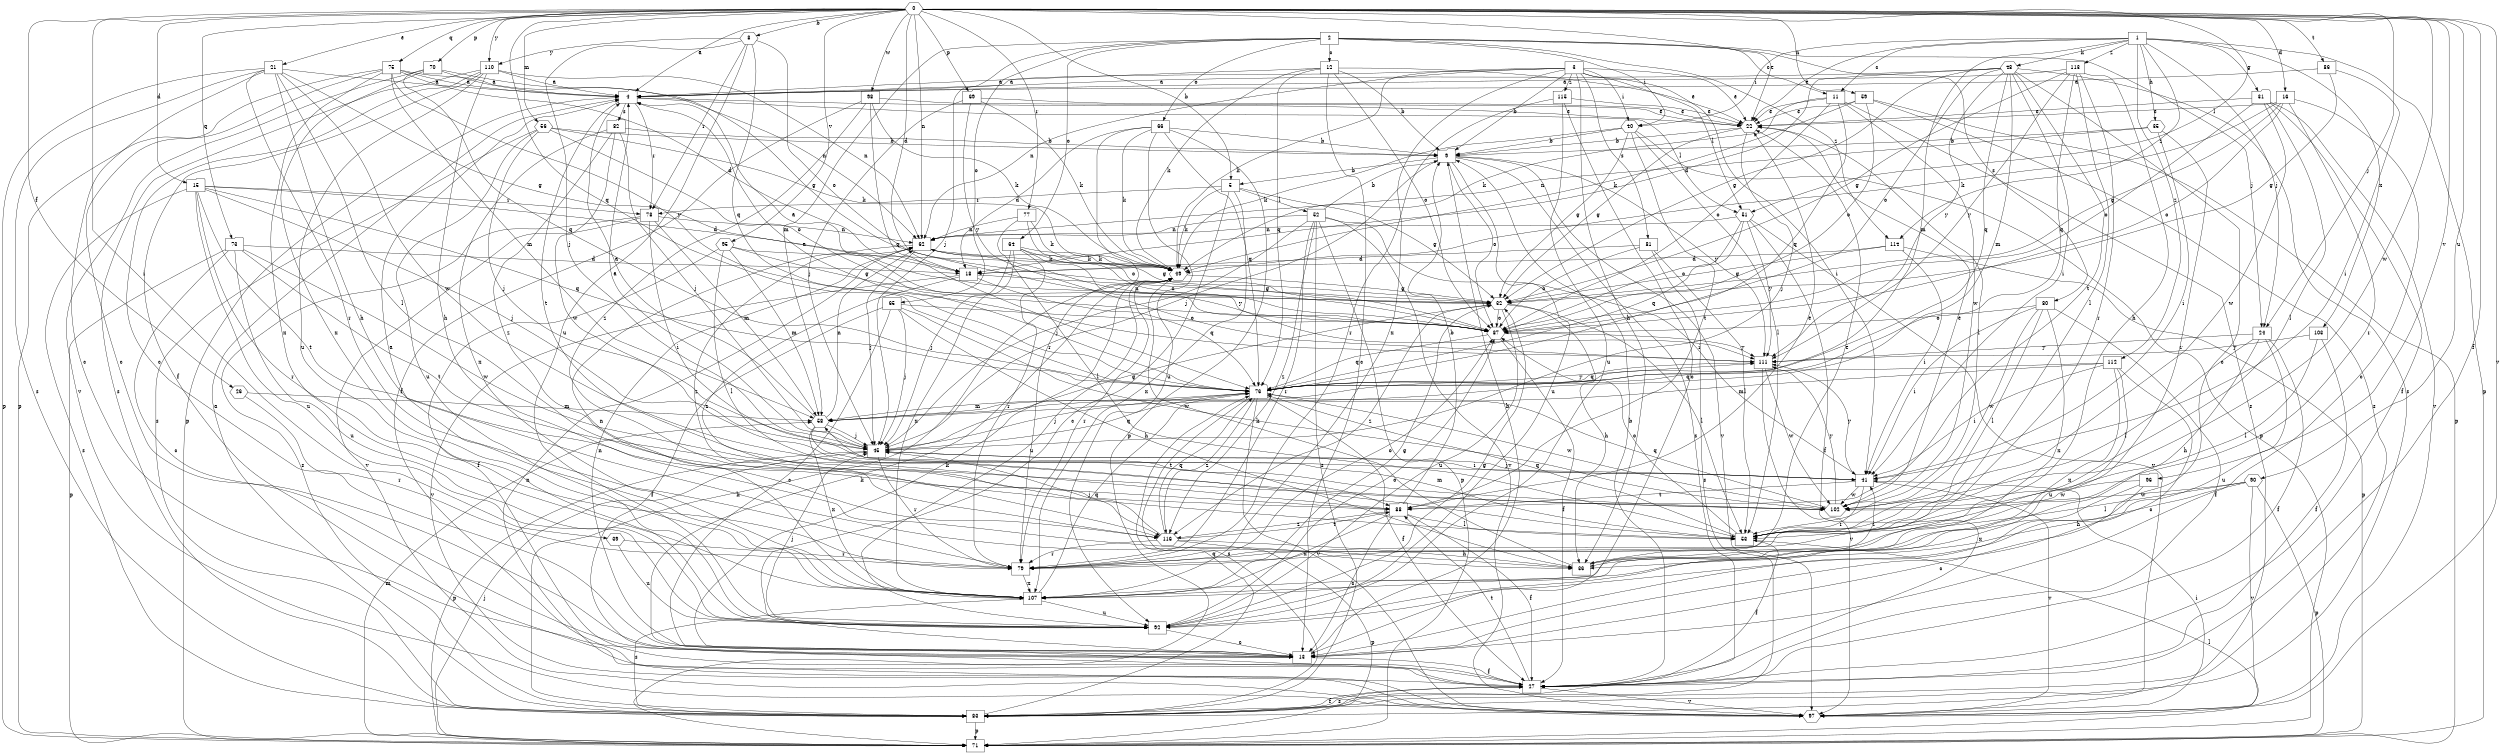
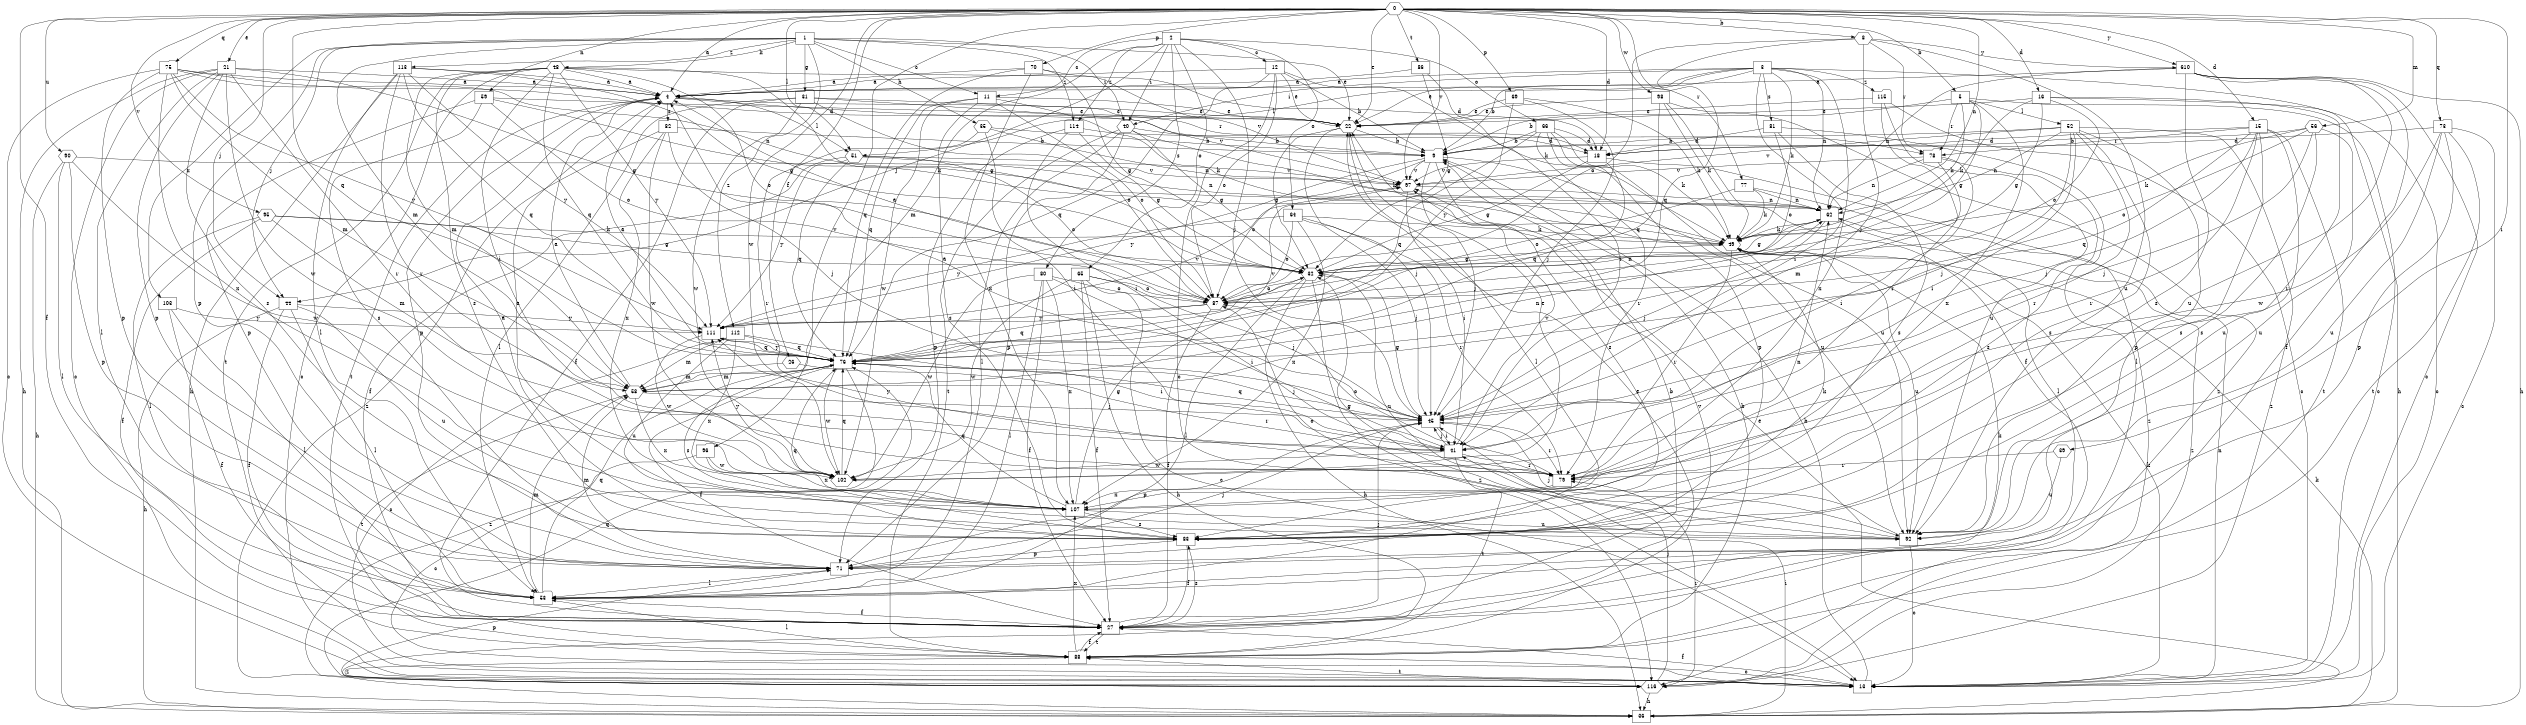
node "110": label "110" -> "610"
node "12": shape folder -> box
node "4": shape folder -> hexagon
edge "9" -> "5": reversed
node "24": label "24" -> "44"
edge "53" -> "87": removed, label "o"
edge "27" -> "45": added, label "j"
